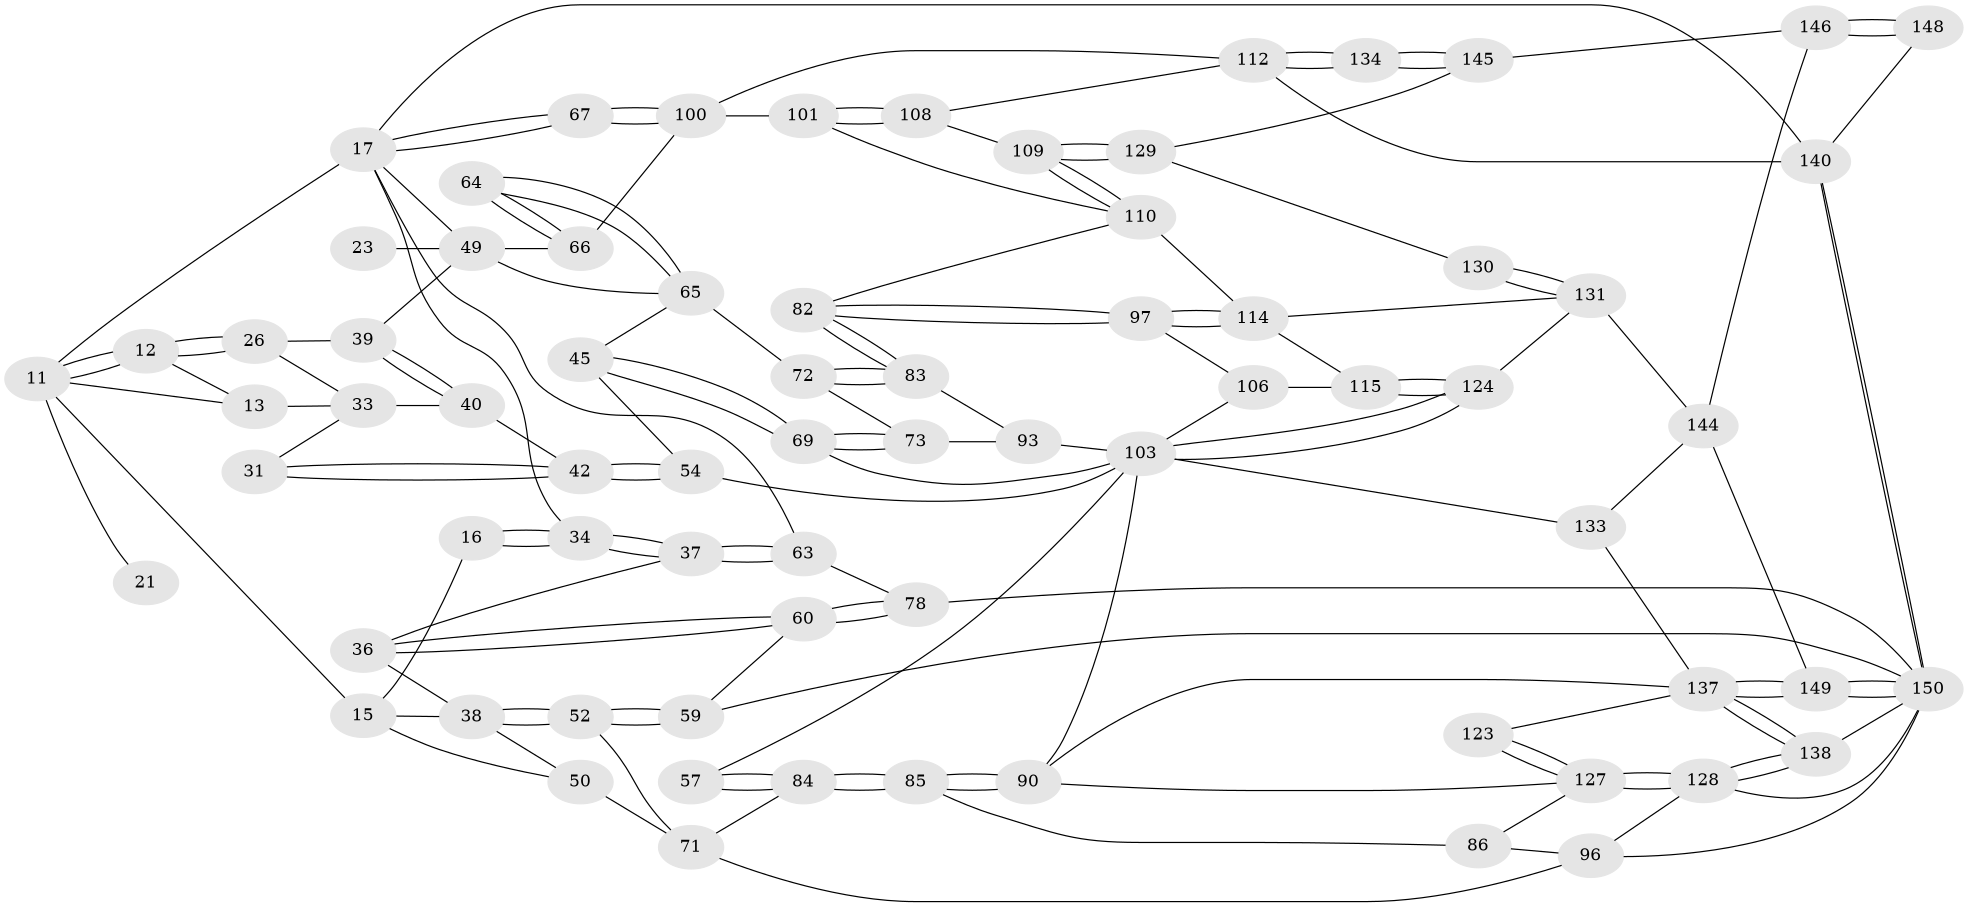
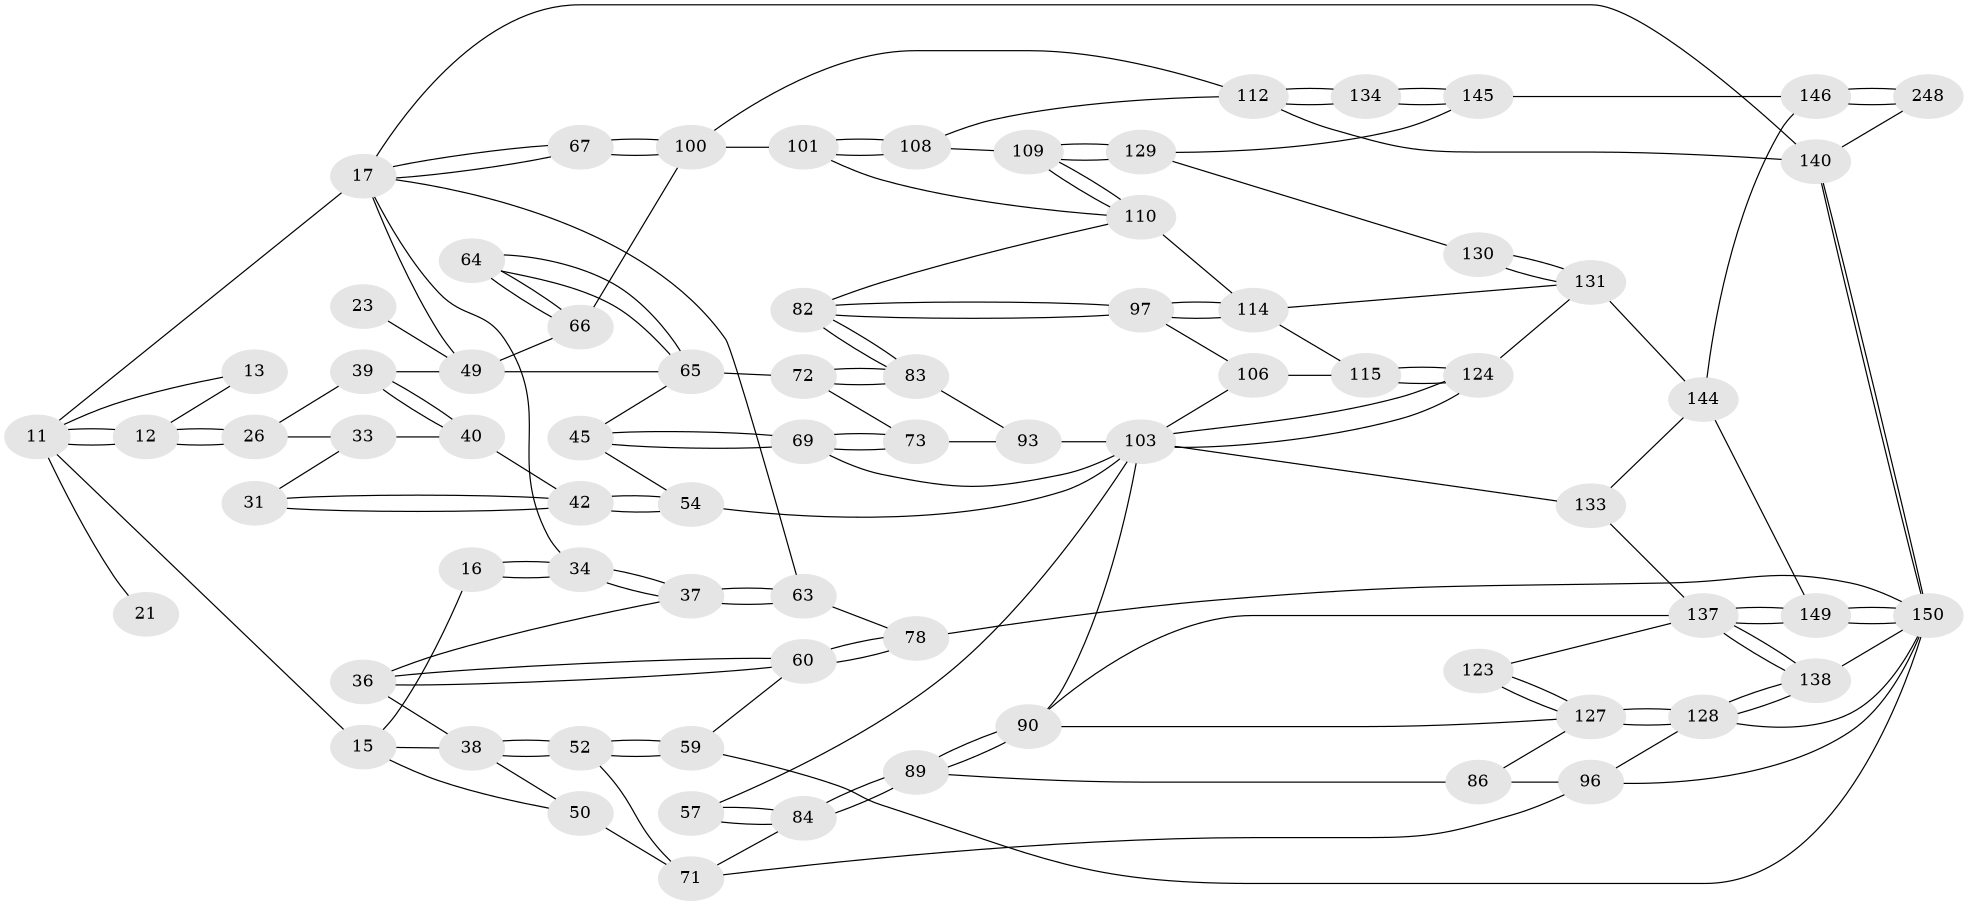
node "148": label "148" -> "248"
edge "33" -- "13": removed
node "85": label "85" -> "89"
